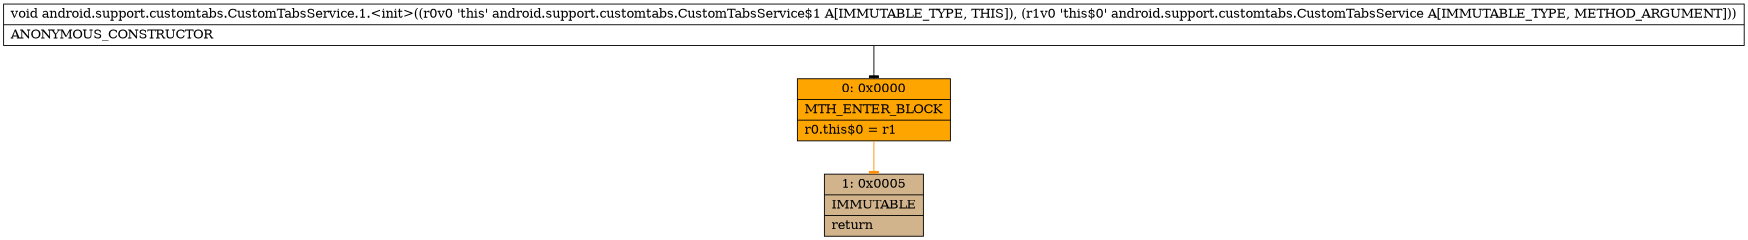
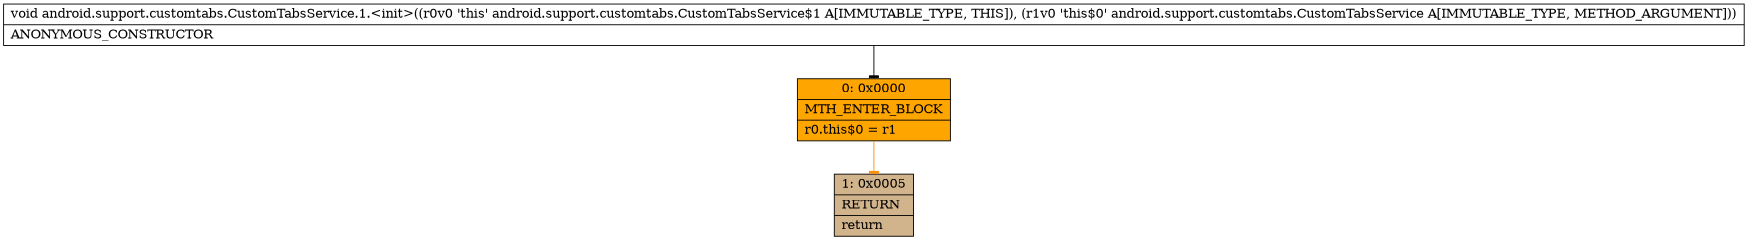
node "1: 0x0005": text "IMMUTABLE" -> "RETURN"
